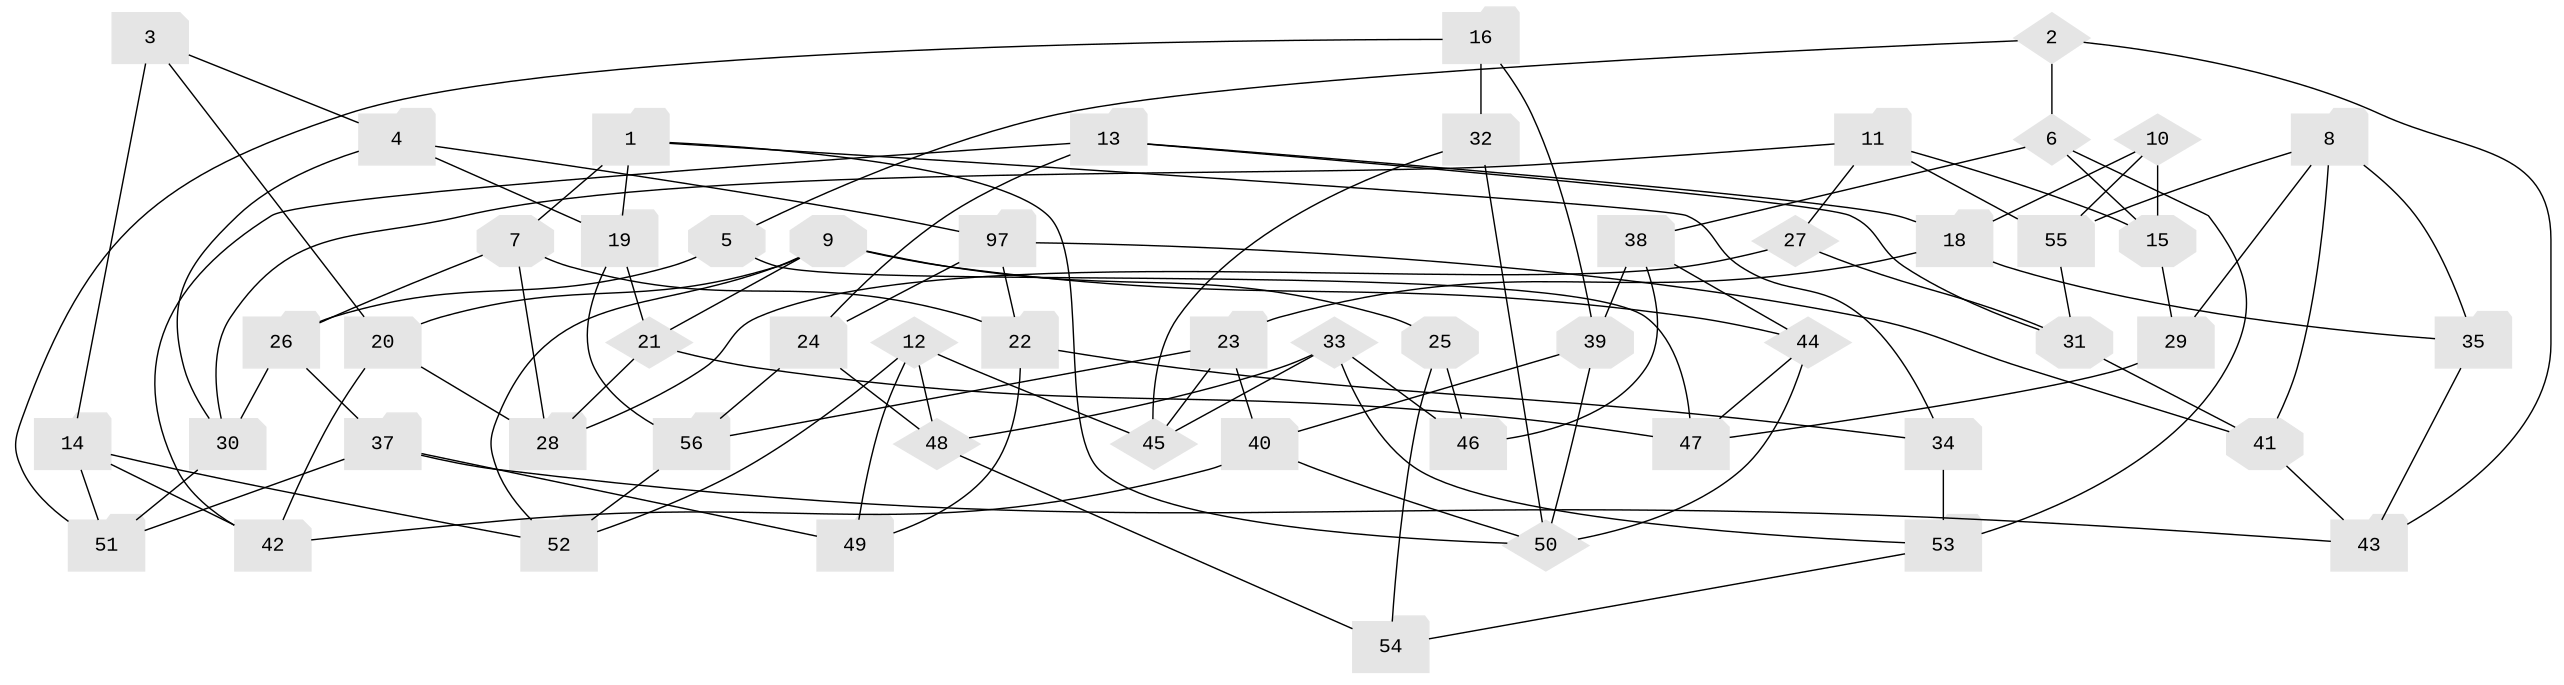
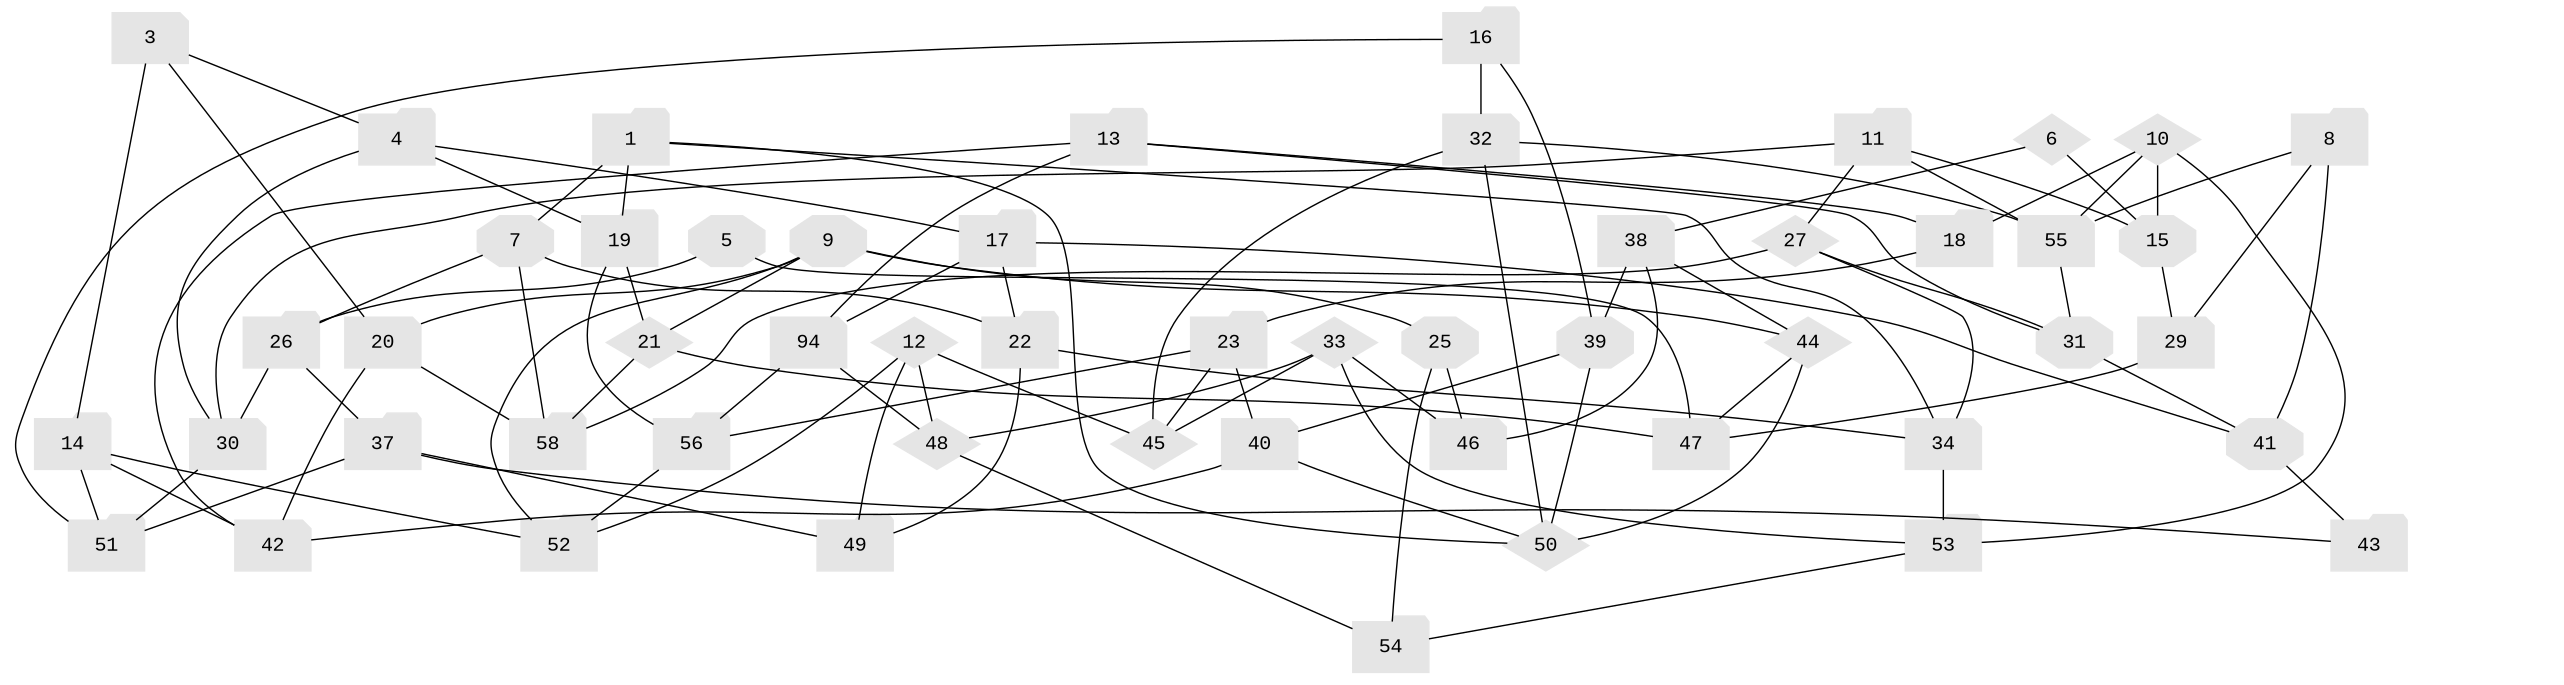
node "2": removed
edge "32" -- "55": added
node "97": label "97" -> "17"
edge "27" -- "34": added
node "24": label "24" -> "94"
node "35": removed
edge "6" -- "53": now "10" -- "53"
node "28": label "28" -> "58"
